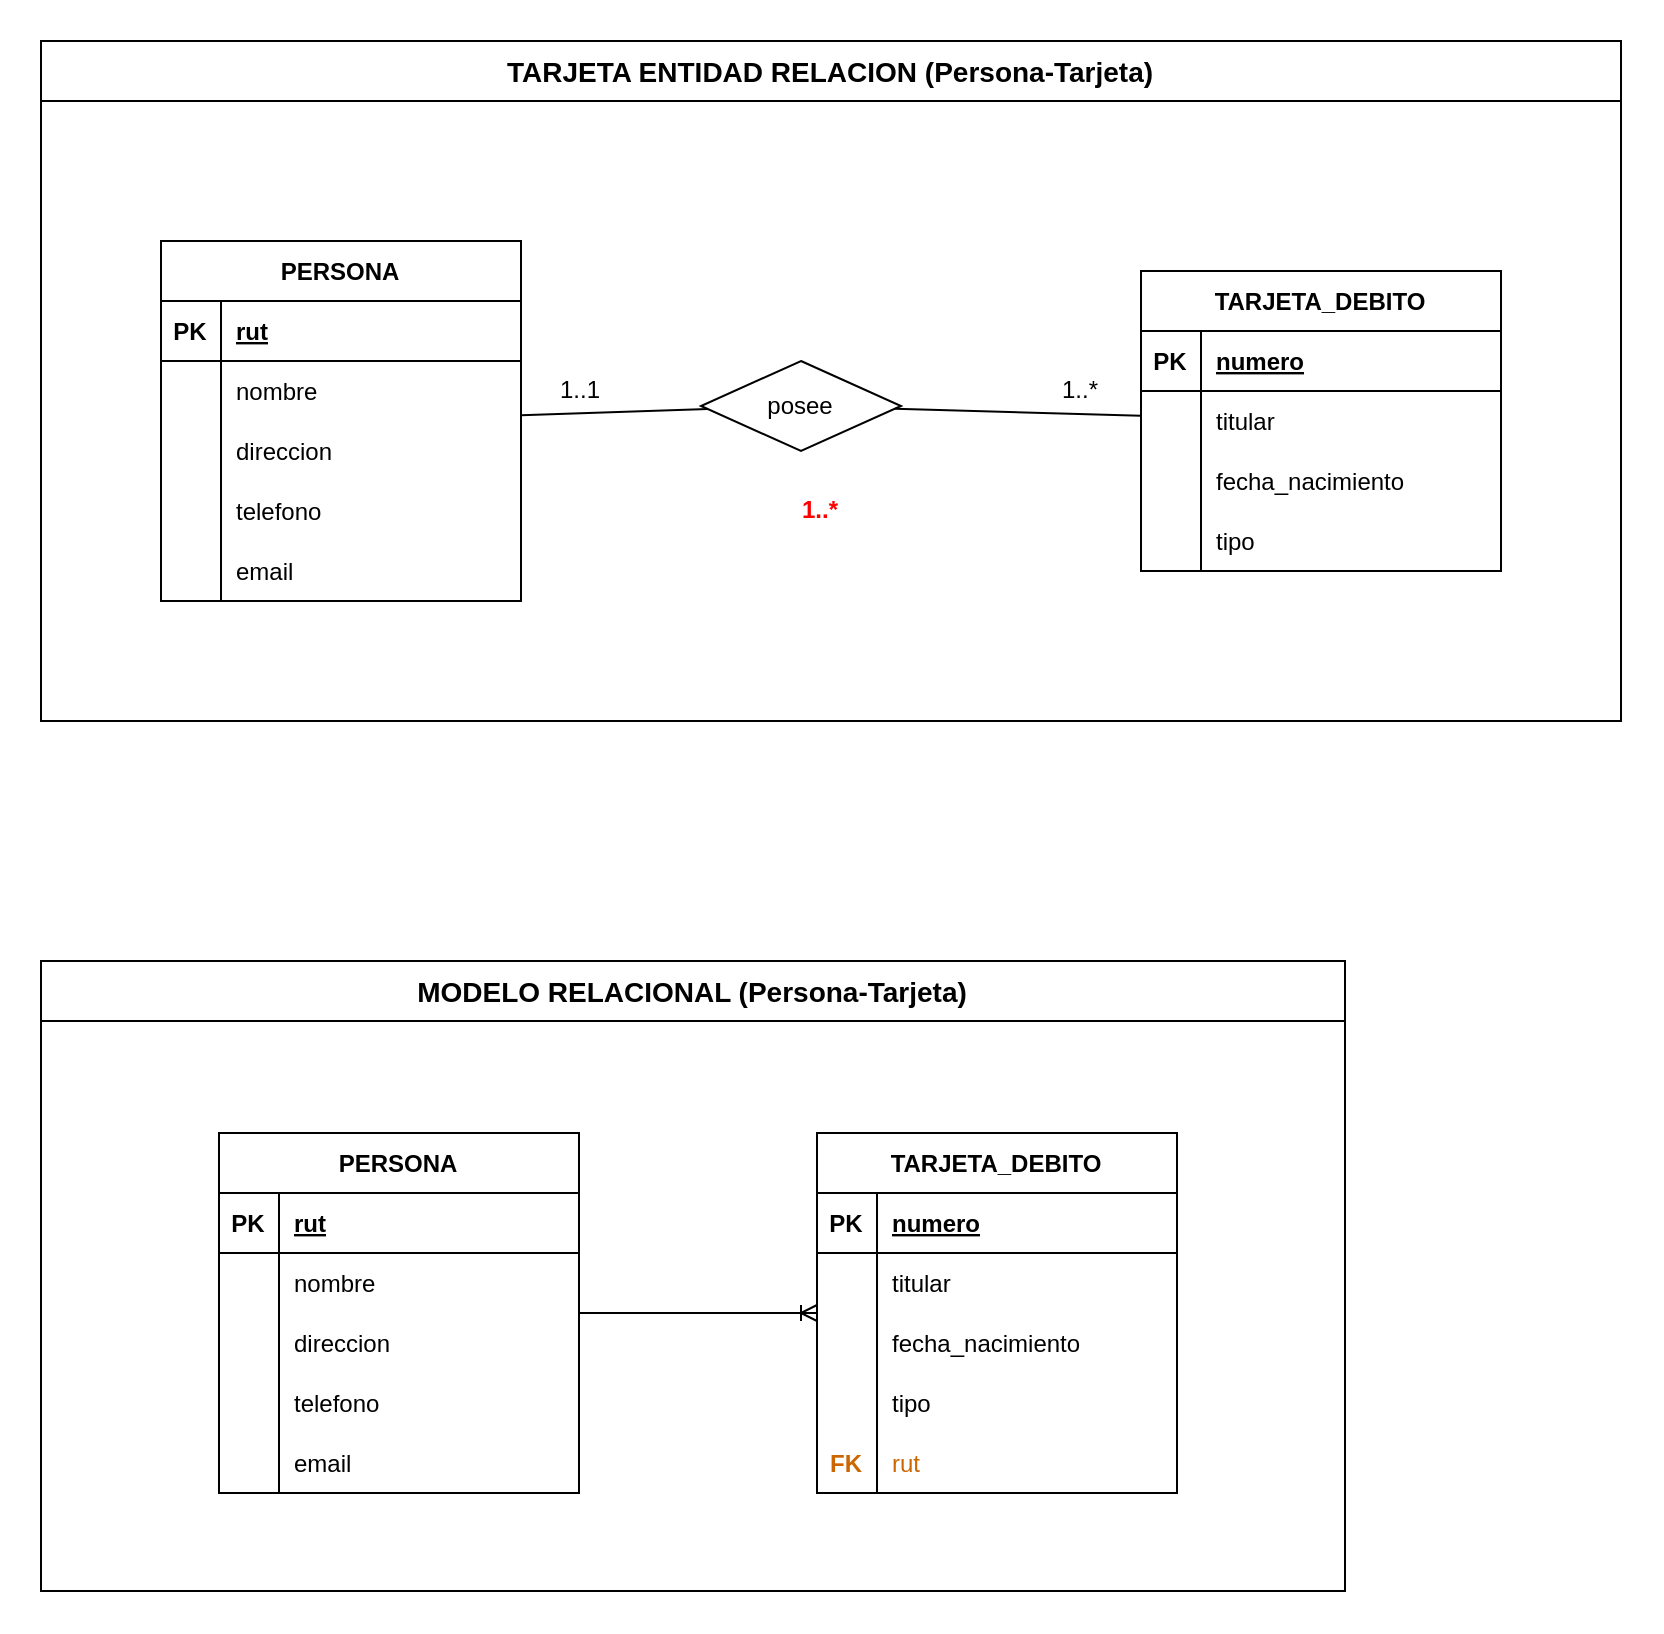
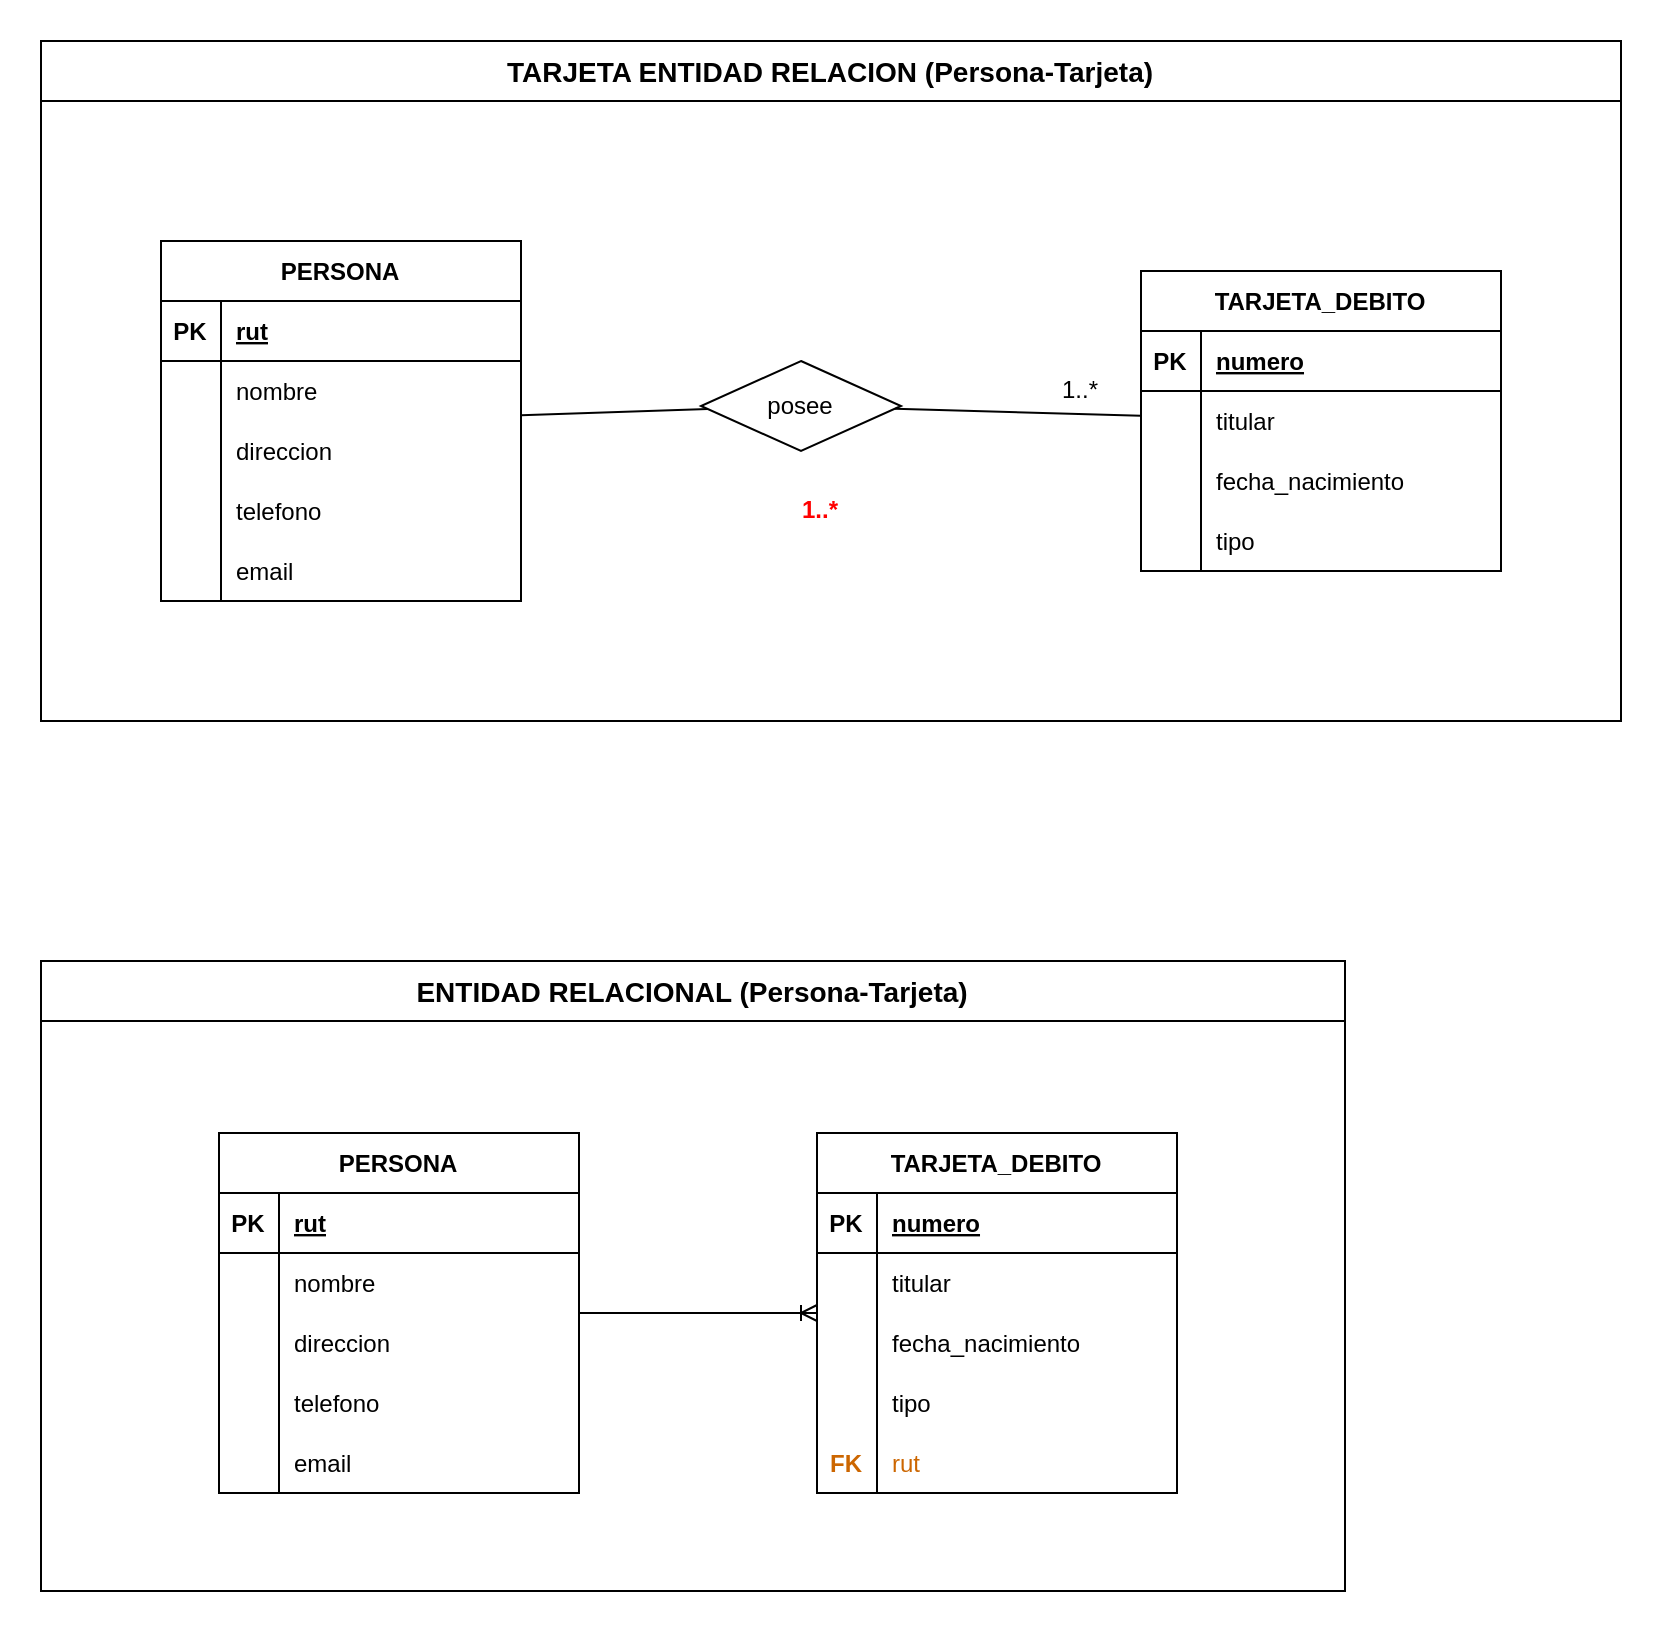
node "1..1": removed
node "MODELO RELACIONAL (Persona-Tarjeta)": label "MODELO RELACIONAL (Persona-Tarjeta)" -> "ENTIDAD RELACIONAL (Persona-Tarjeta)"
